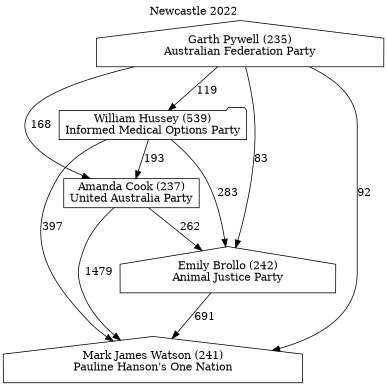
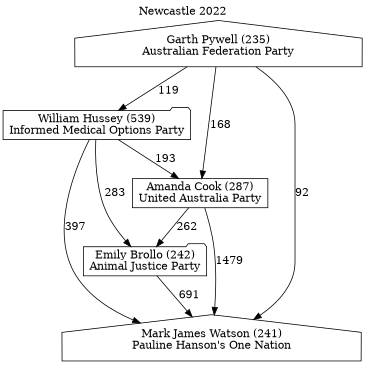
edge "Garth Pywell (235) Australian Federation Party" -> "Emily Brollo (242) Animal Justice Party": removed, label "83"
node "Amanda Cook (237) United Australia Party": label "Amanda Cook (237) United Australia Party" -> "Amanda Cook (287) United Australia Party"
node "Emily Brollo (242) Animal Justice Party": shape house -> folder
